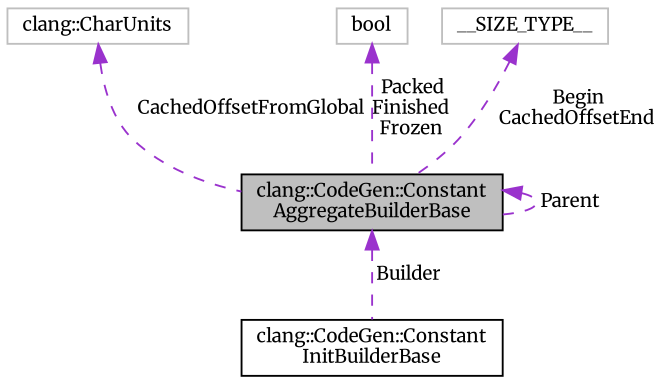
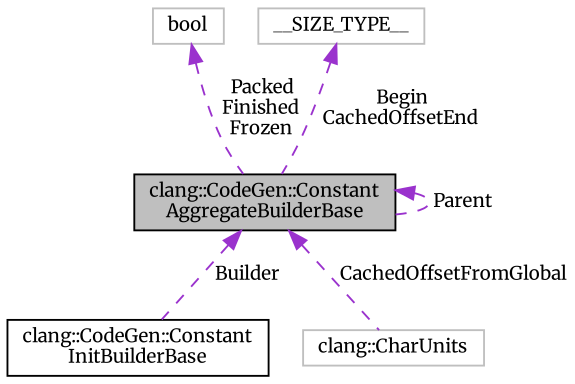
edge "clang::CodeGen::Constant AggregateBuilderBase" -> "clang::CharUnits": reversed
